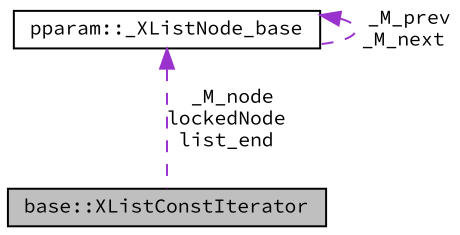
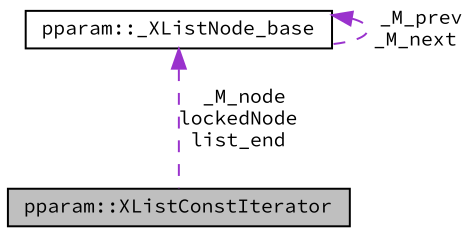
node "base::XListConstIterator": label "base::XListConstIterator" -> "pparam::XListConstIterator"
